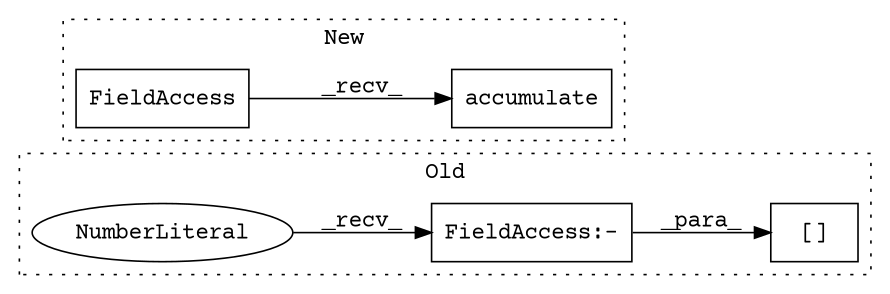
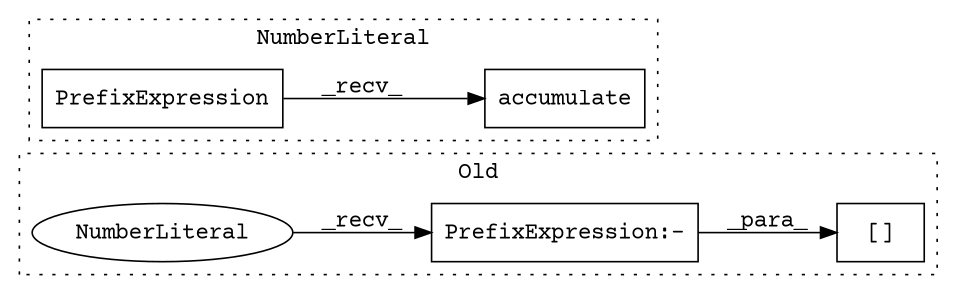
cluster "New": label "New" -> "NumberLiteral"
node "FieldAccess": label "FieldAccess" -> "PrefixExpression"
node "FieldAccess:-": label "FieldAccess:-" -> "PrefixExpression:-"
